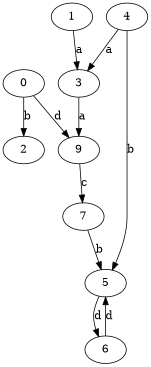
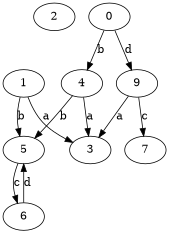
edge "0" -> "2": now "0" -> "4"
edge "3" -> "9": reversed
edge "7" -> "5": now "1" -> "5"
edge "5" -> "6": label "d" -> "c"
